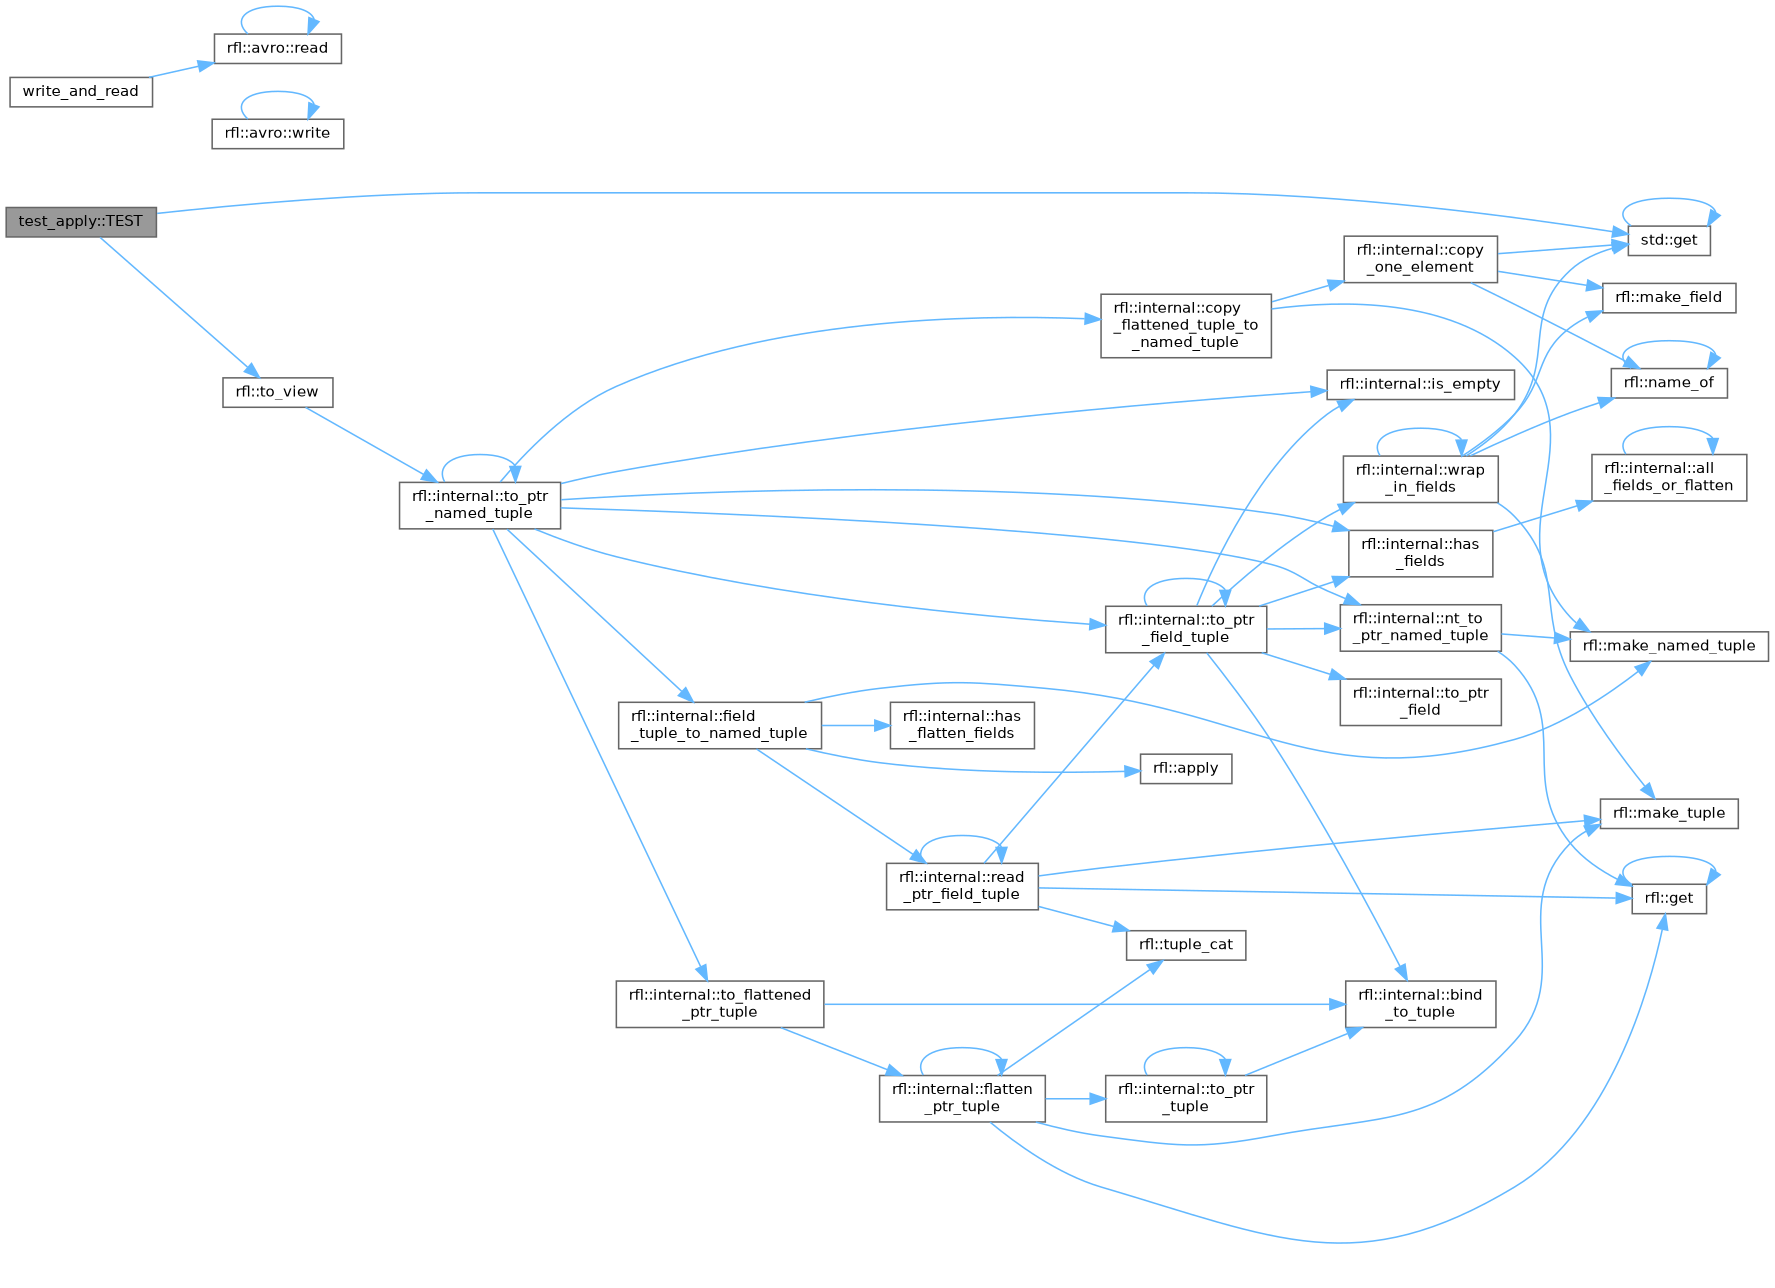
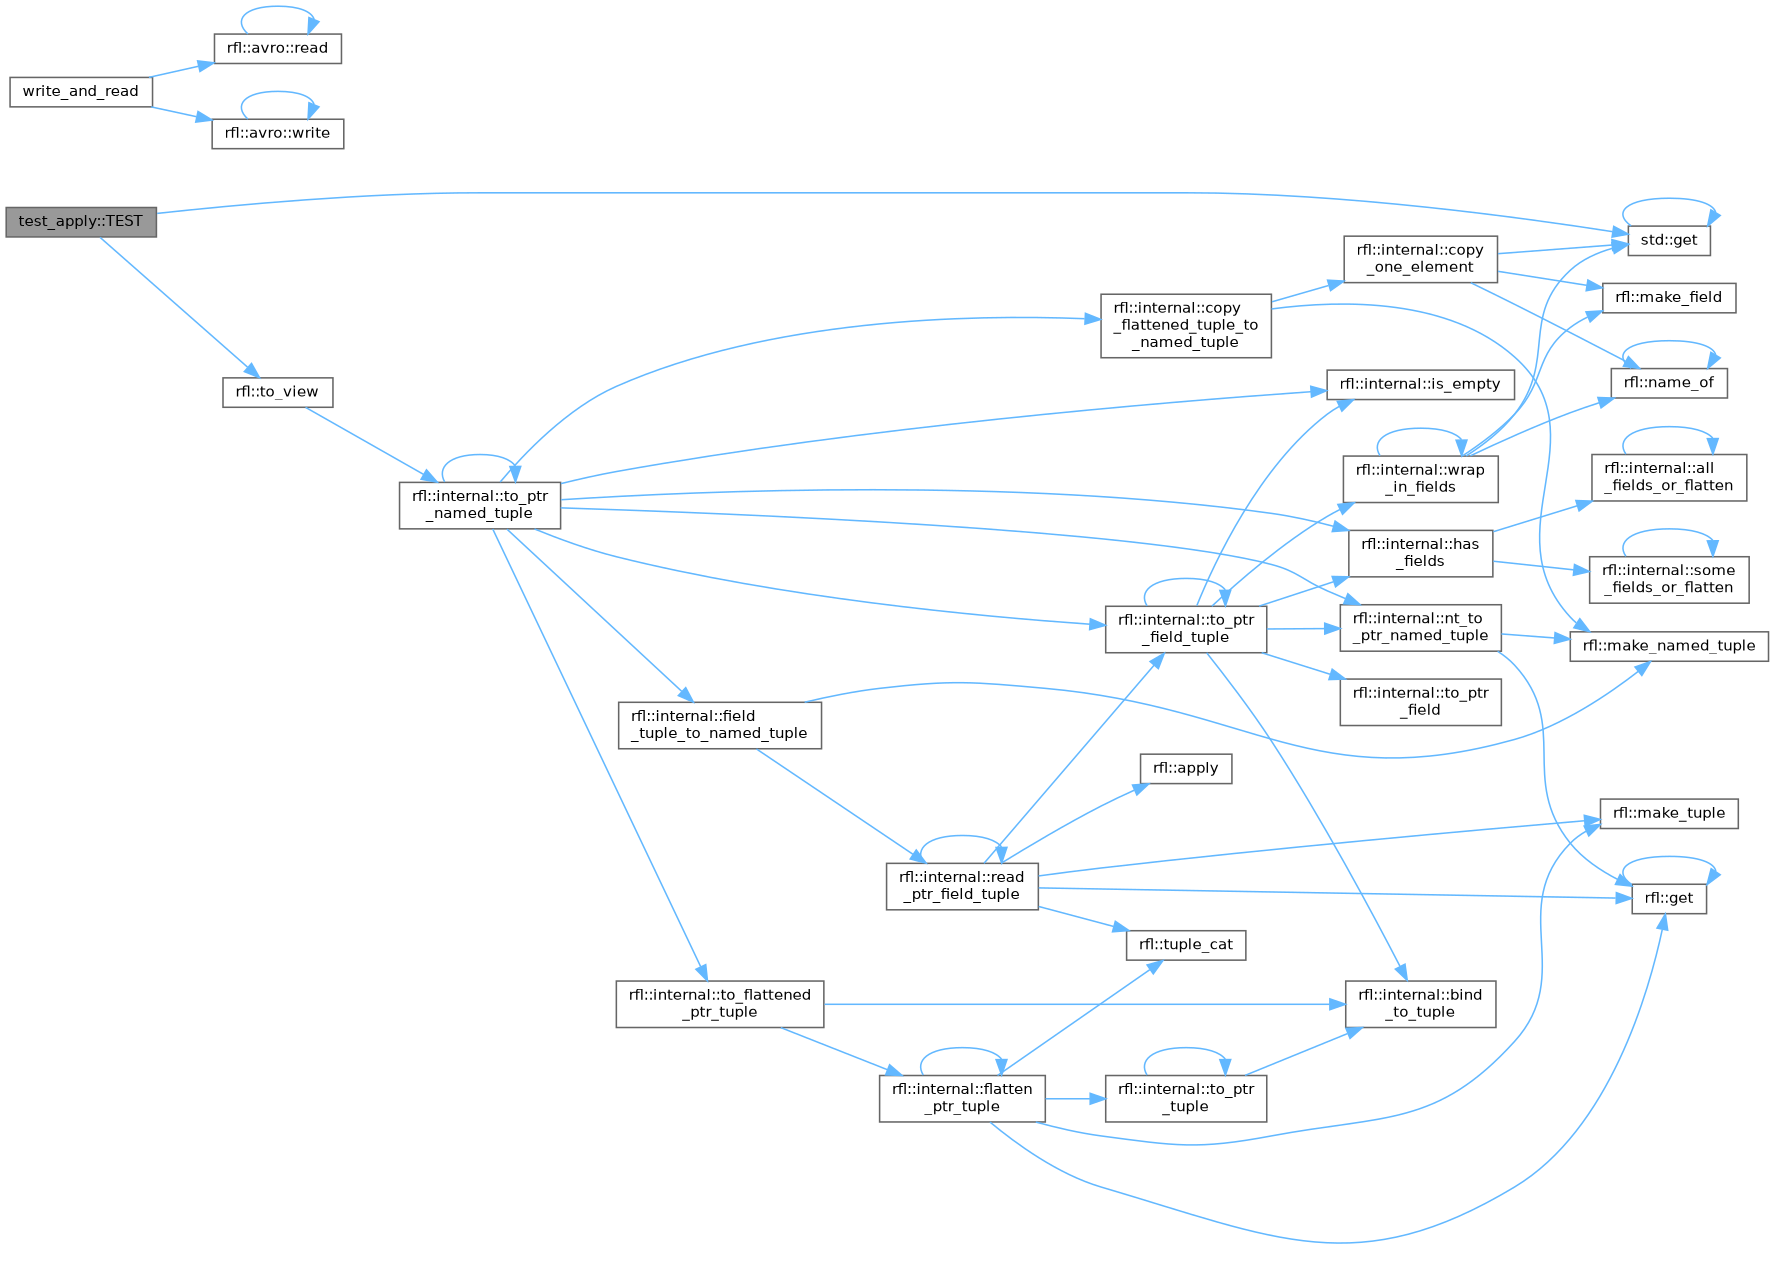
edge "write_and_read" -> "rfl::avro::write": added
node "rfl::internal::some _fields_or_flatten": added
edge "rfl::internal::wrap _in_fields" -> "rfl::make_tuple": removed
node "rfl::internal::has _flatten_fields": removed
edge "rfl::internal::field _tuple_to_named_tuple" -> "rfl::apply": now "rfl::internal::read _ptr_field_tuple" -> "rfl::apply"
